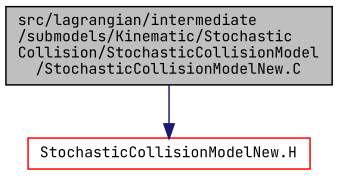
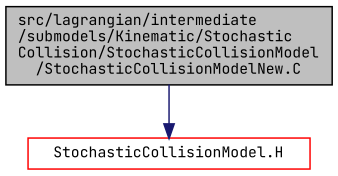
node "StochasticCollisionModelNew.H": label "StochasticCollisionModelNew.H" -> "StochasticCollisionModel.H"
